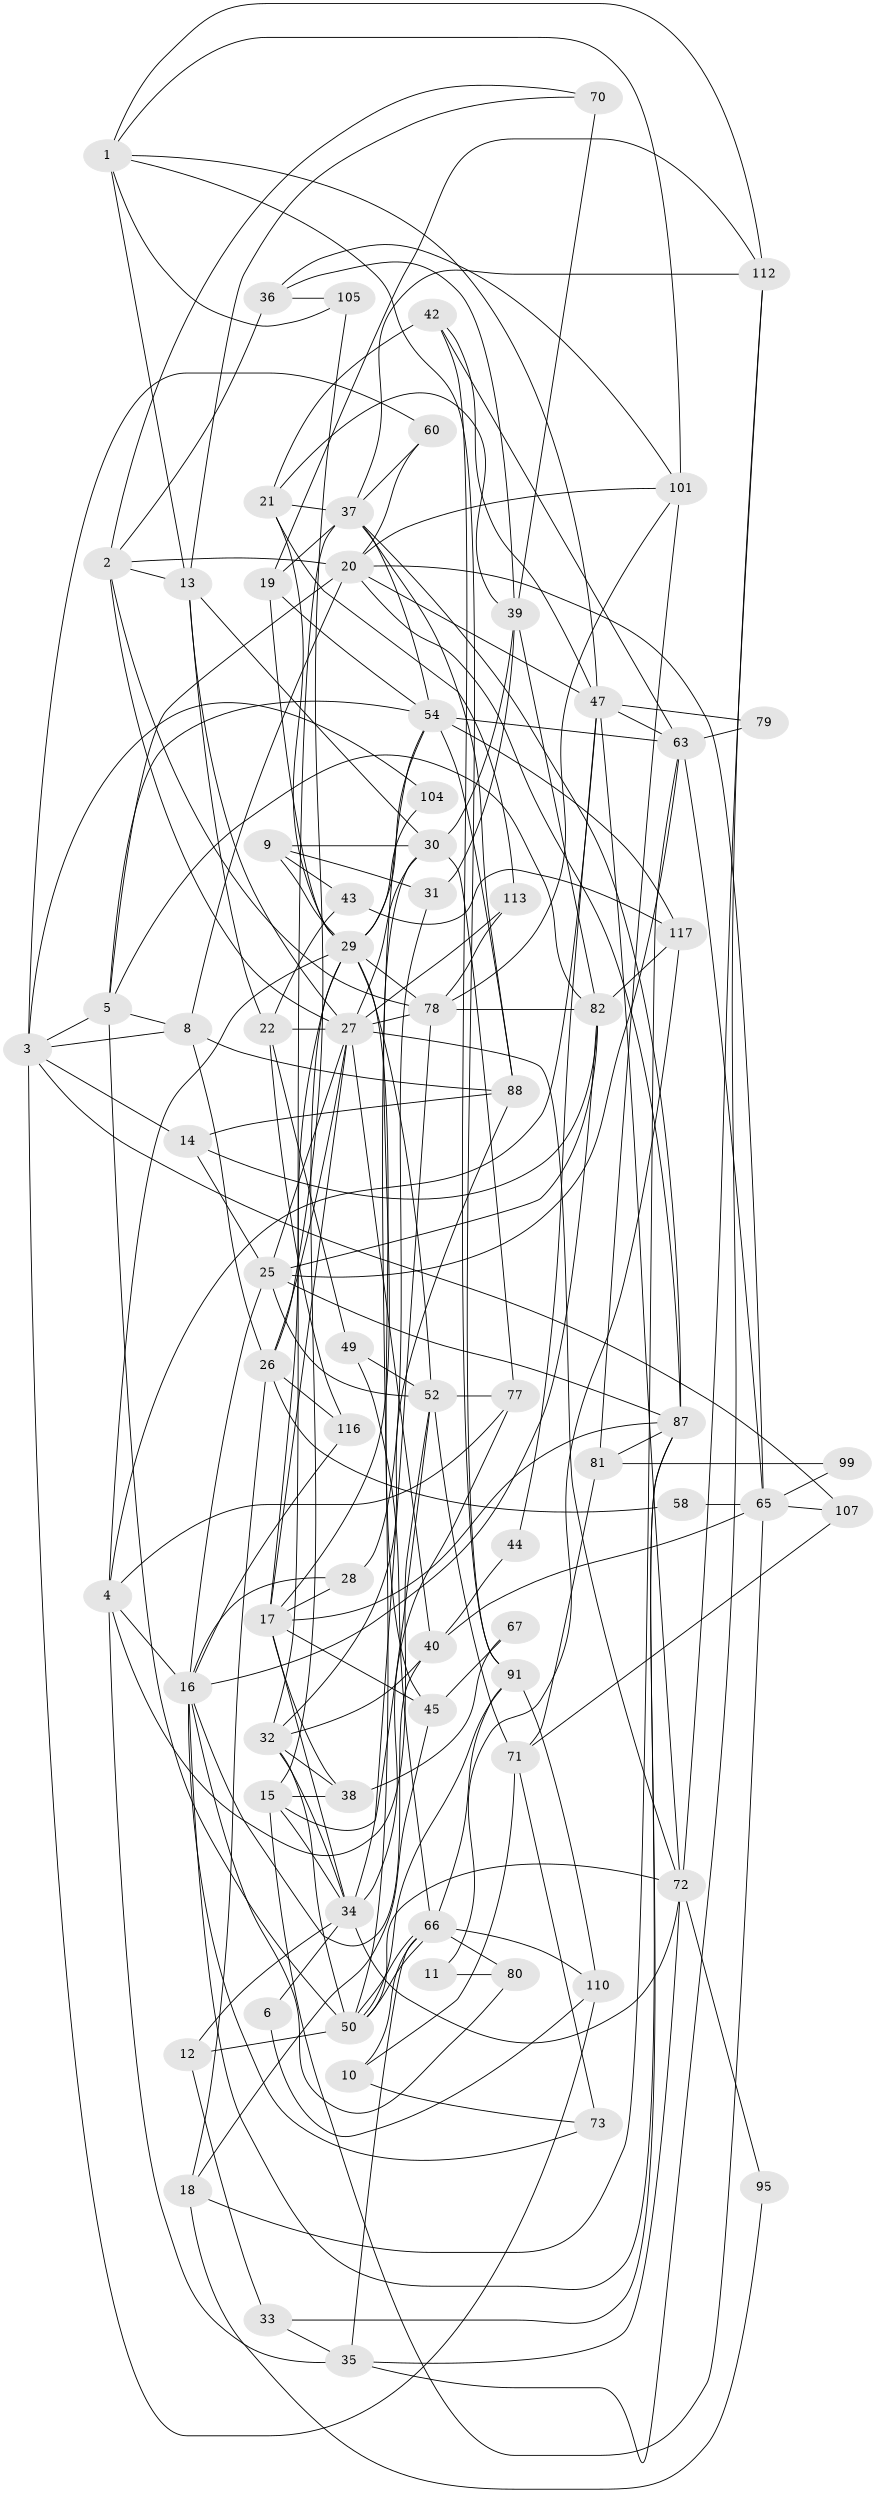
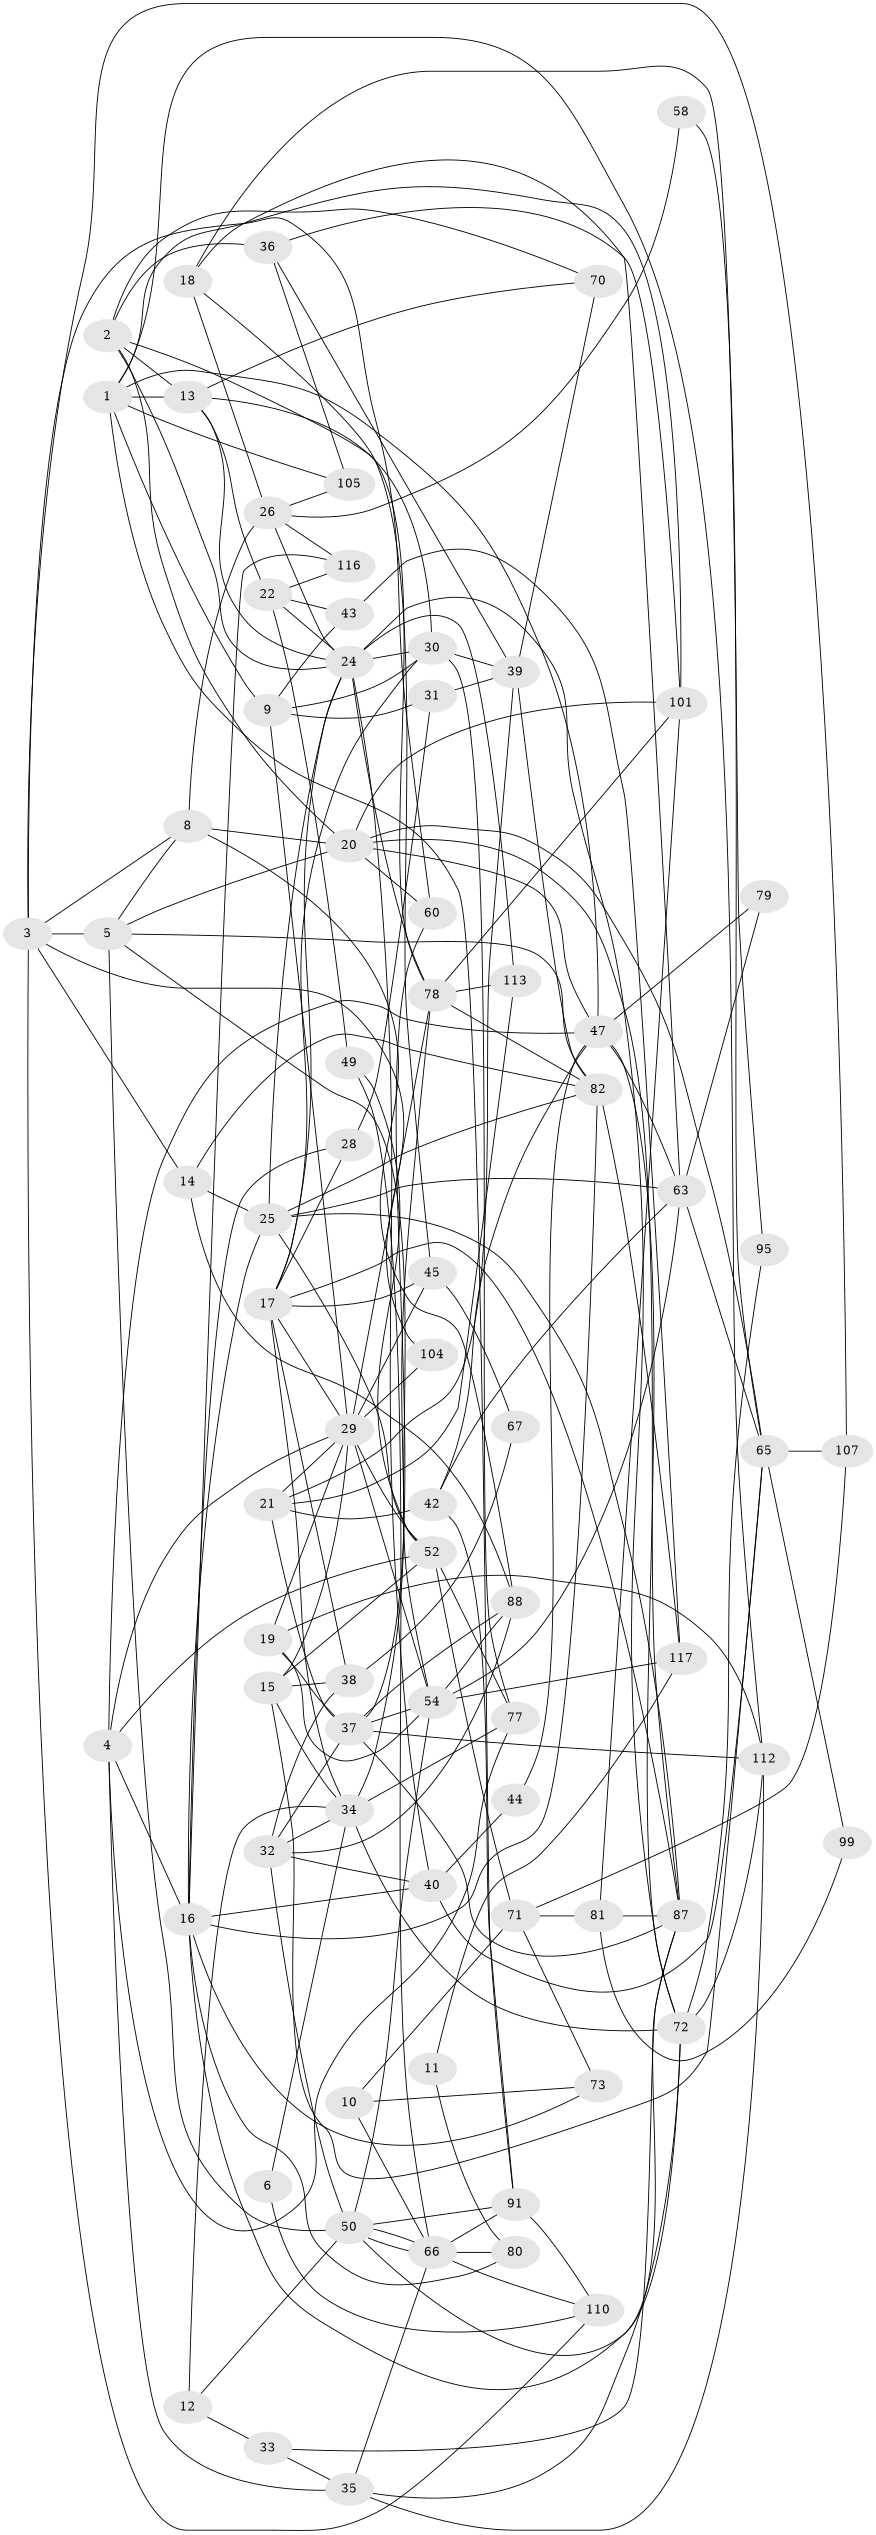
edge "1" -- "9": added
node "27": label "27" -> "24"
